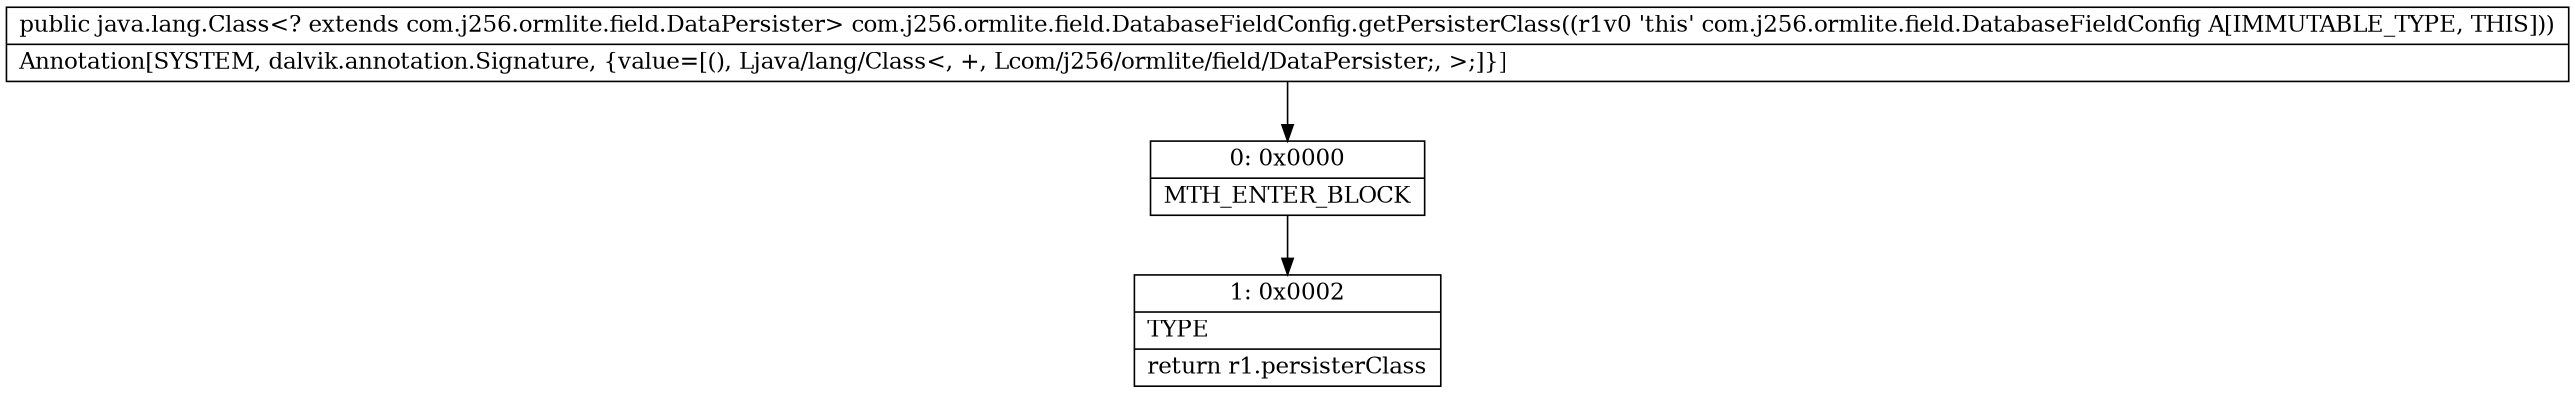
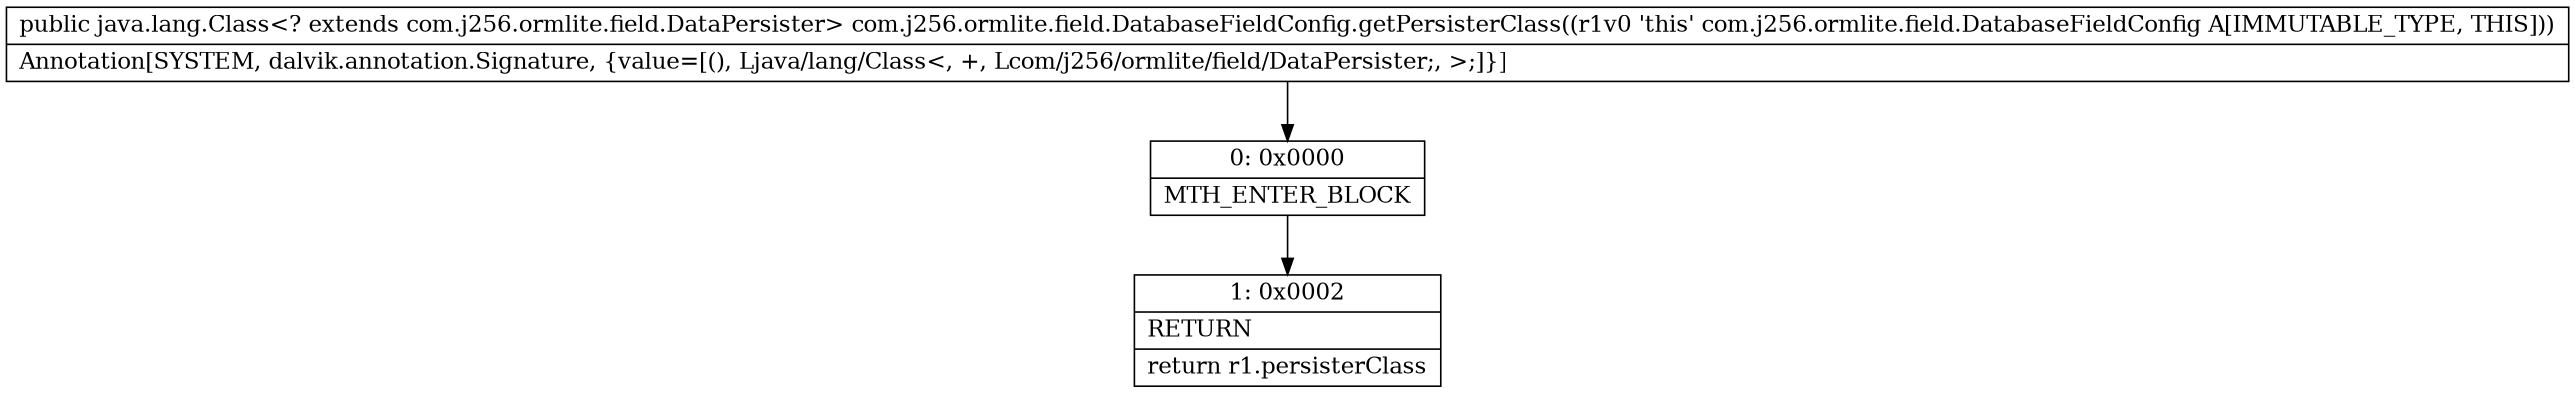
node "1: 0x0002": text "TYPE" -> "RETURN"
